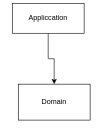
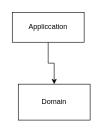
node "Appliccation": moved (48, 18) -> (48, 27)
